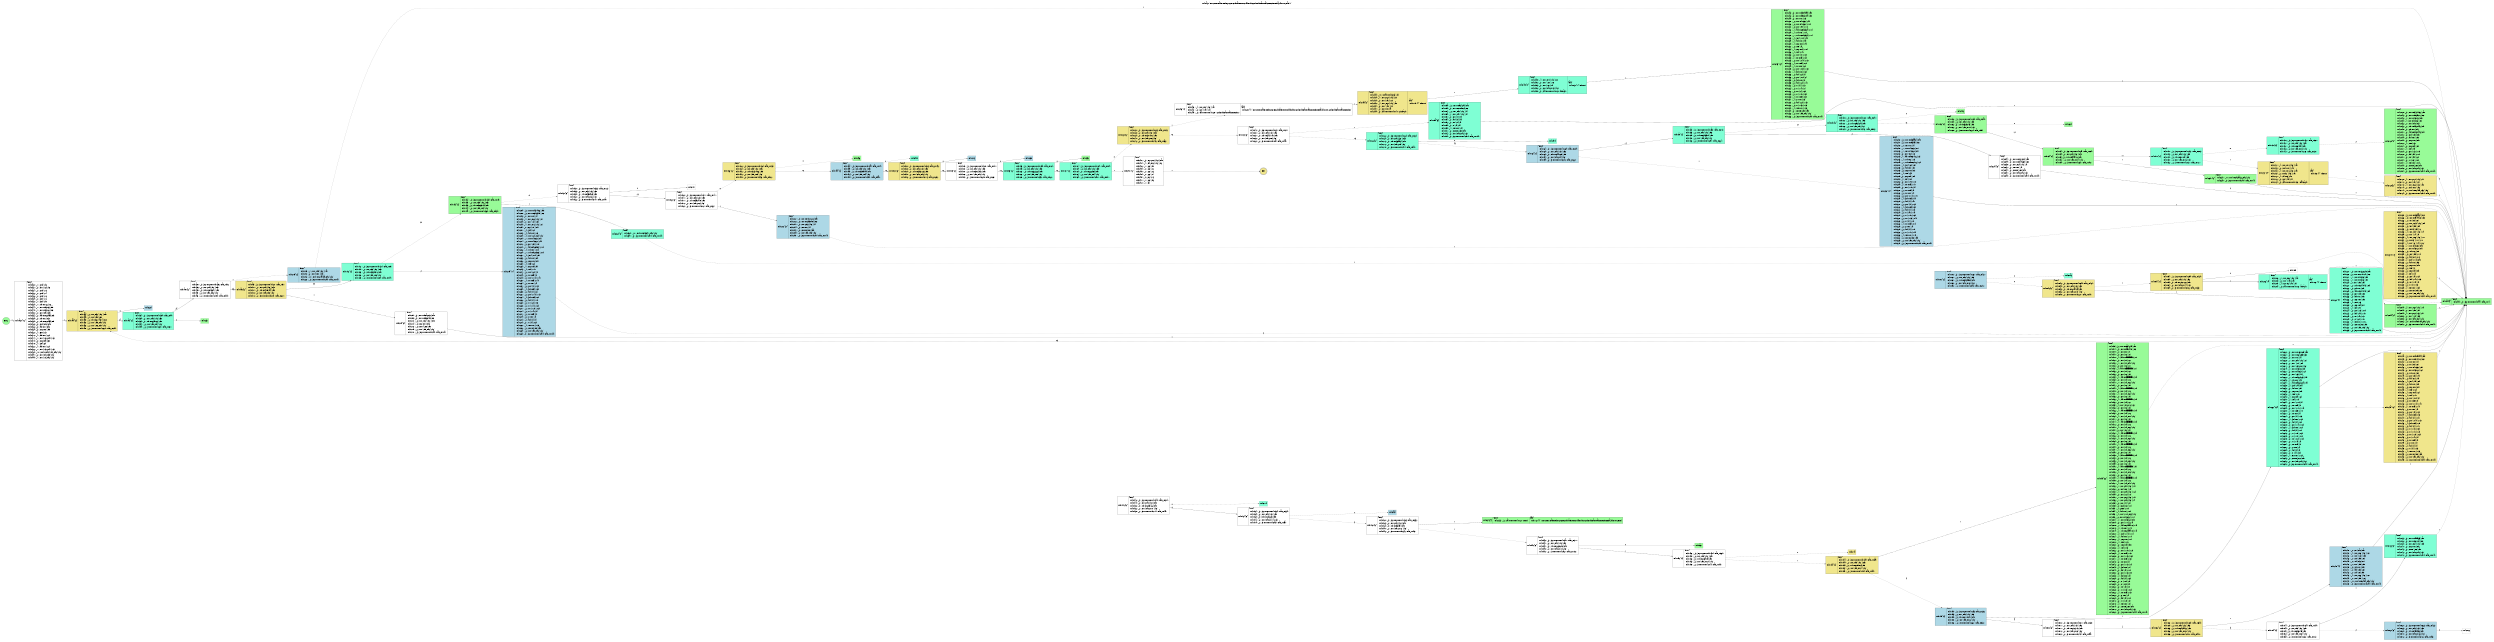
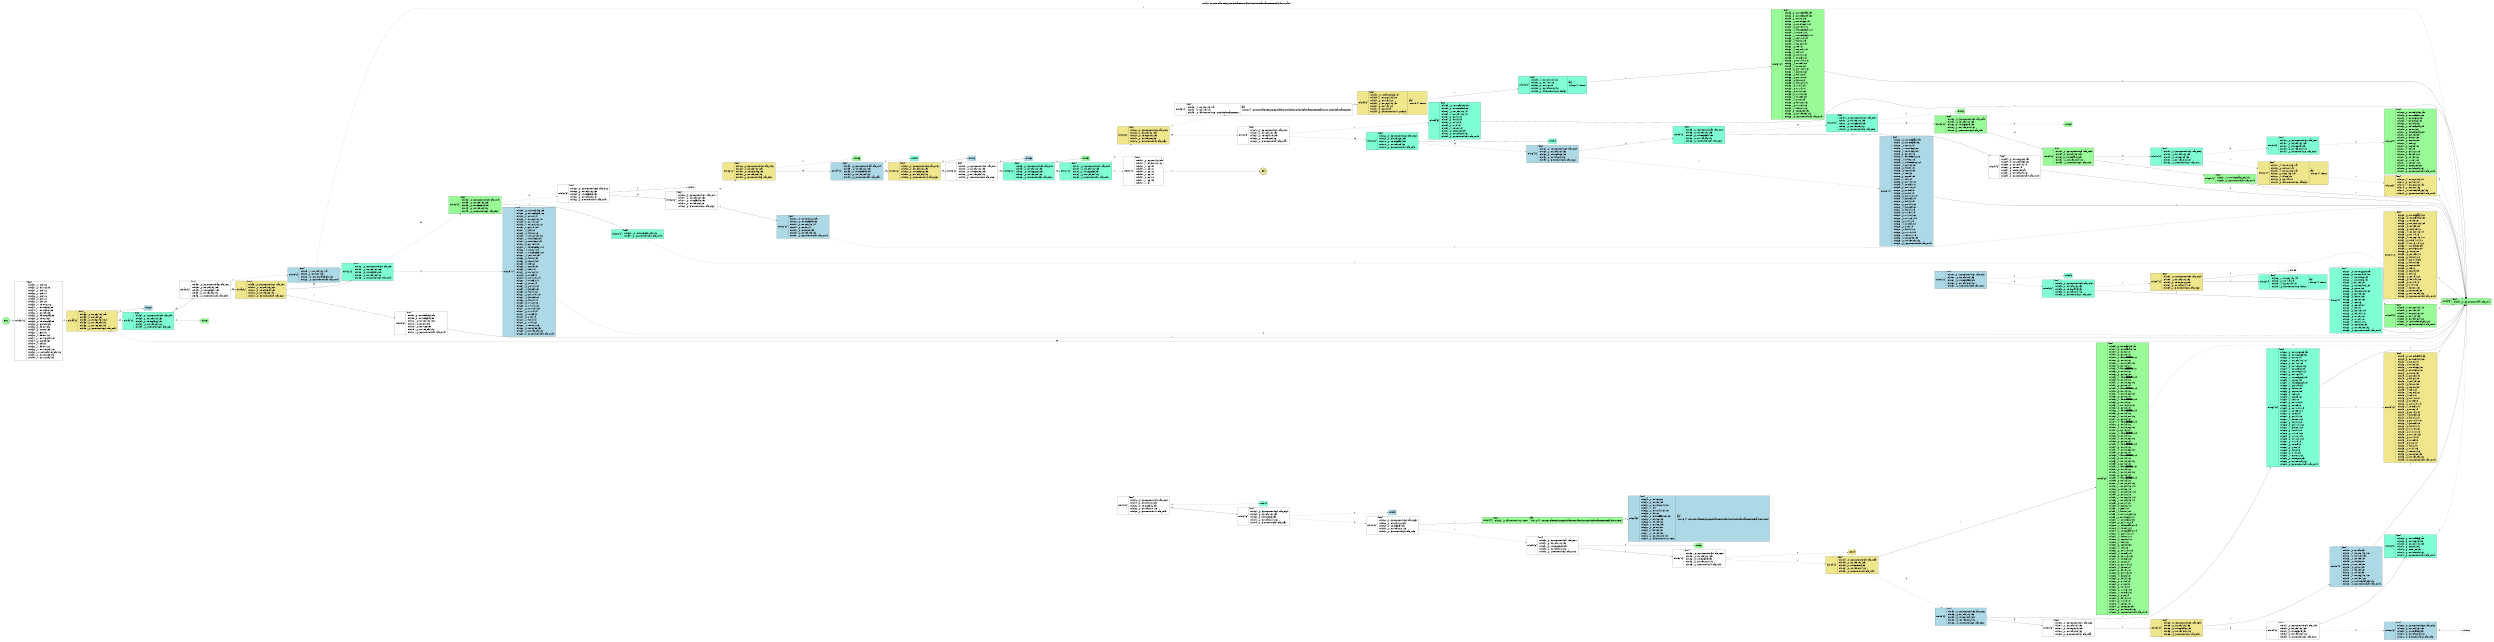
node "0x401e98 [28]": fillcolor khaki -> aquamarine
node "0x40234a [52]": added
